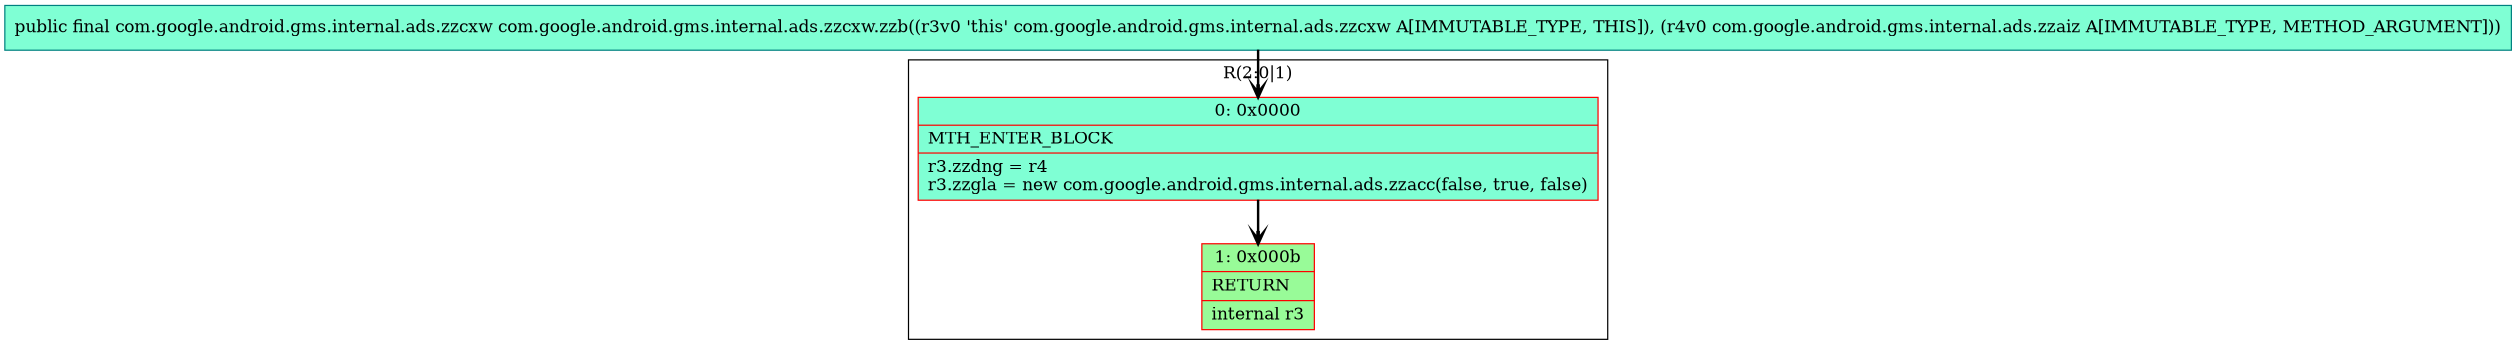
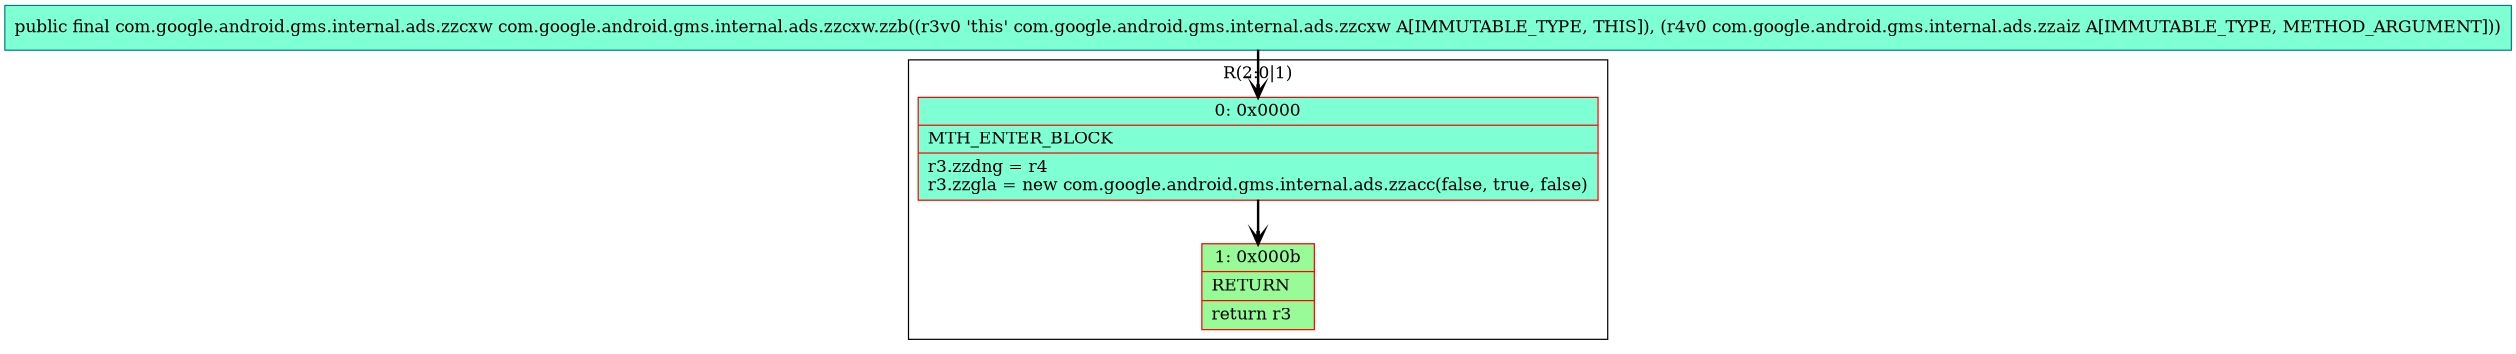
node "1: 0x000b": text "internal r3" -> "return r3"
